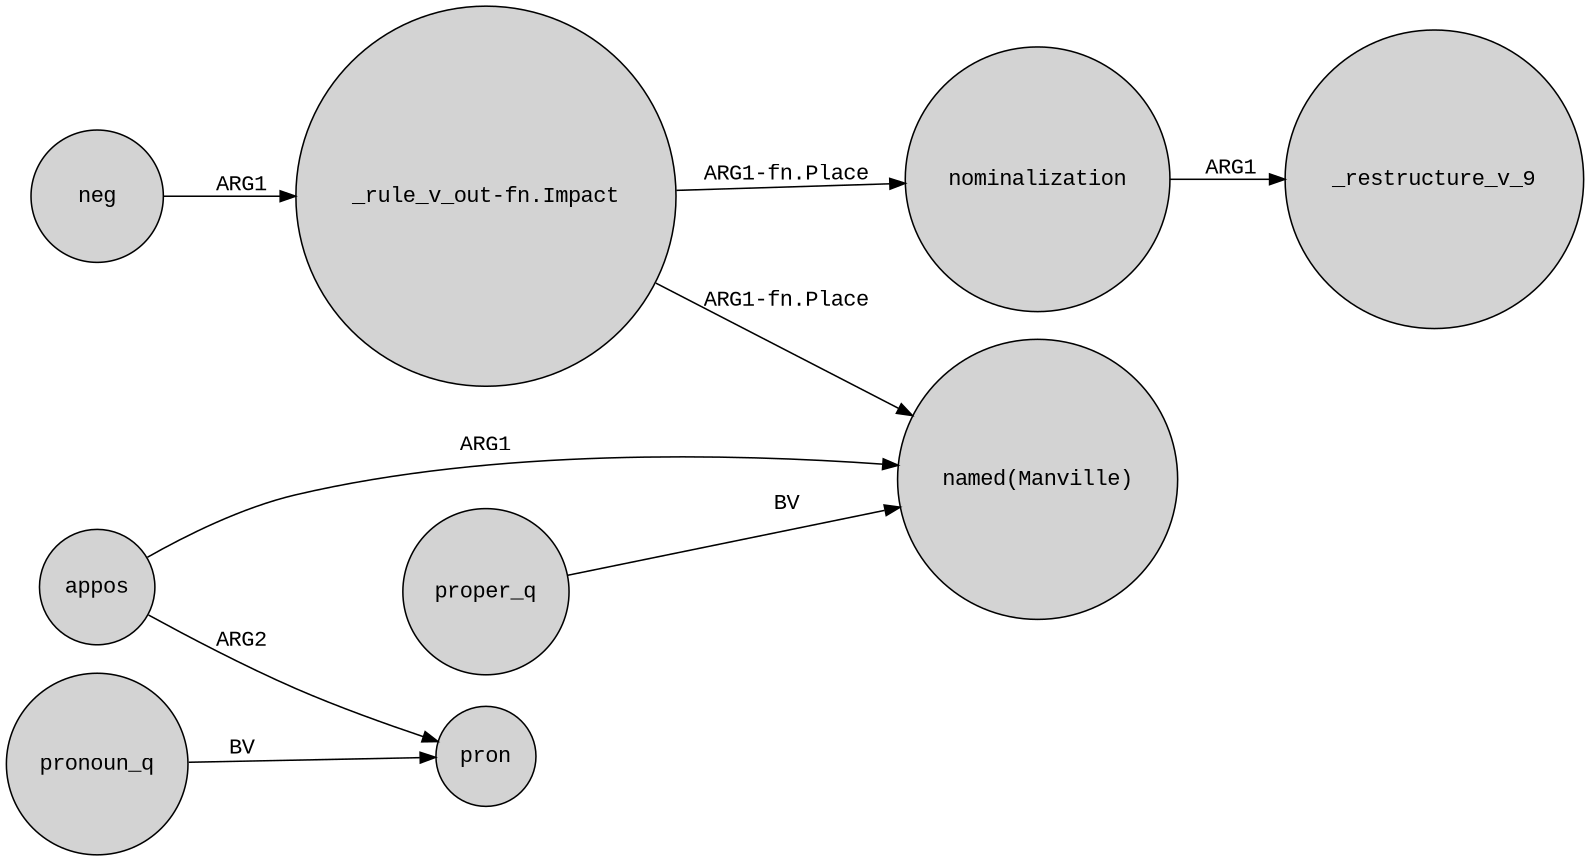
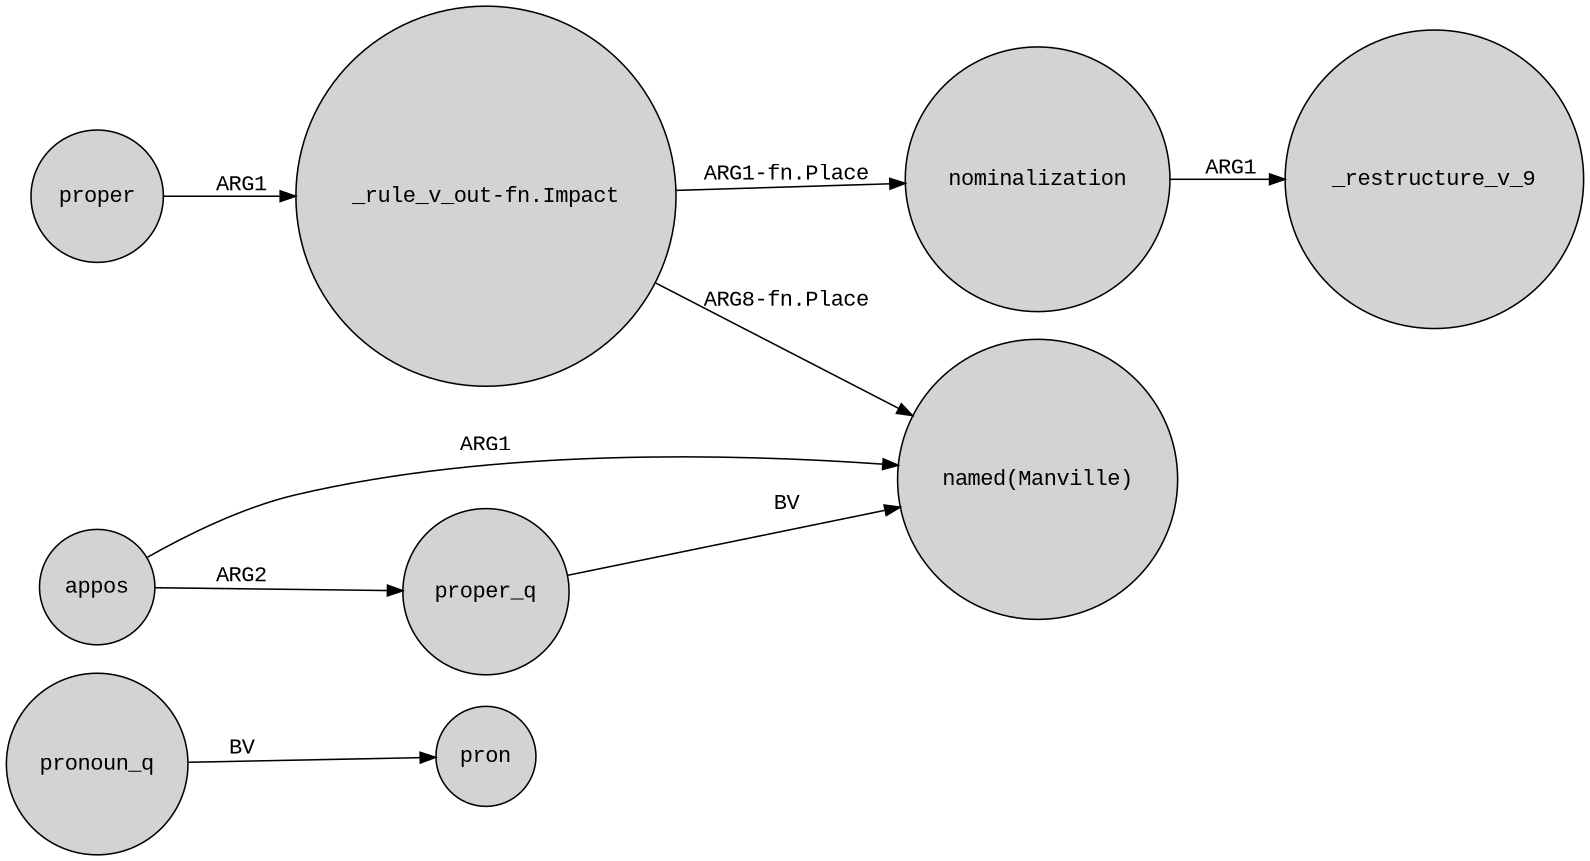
node "neg": label "neg" -> "proper"
edge "_rule_v_out-fn.Impact" -> "named(Manville)": label "ARG1-fn.Place" -> "ARG8-fn.Place"
edge "appos" -> "pron": now "appos" -> "proper_q"
